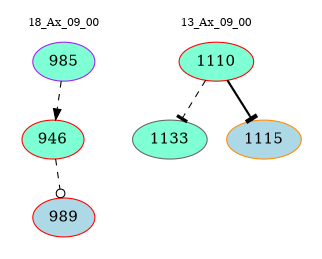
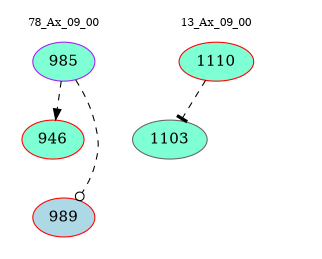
cluster "18_Ax_09_00": label "18_Ax_09_00" -> "78_Ax_09_00"
node "1133": label "1133" -> "1103"
node "1115": removed
edge "946" -> "989": now "985" -> "989"
